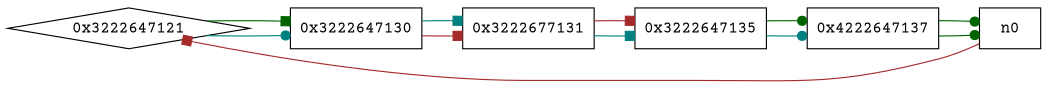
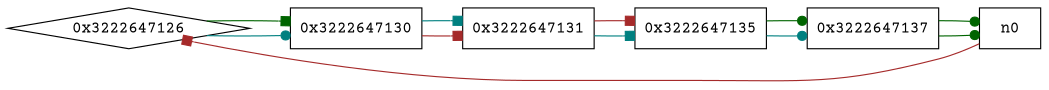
node "0x3222647121": label "0x3222647121" -> "0x3222647126"
node "0x3222677131": label "0x3222677131" -> "0x3222647131"
node "0x4222647137": label "0x4222647137" -> "0x3222647137"
